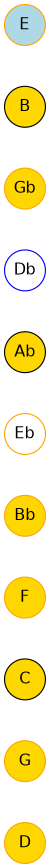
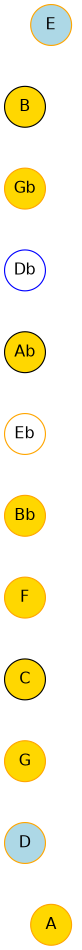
node "D": fillcolor gold -> lightblue
node "A": added
